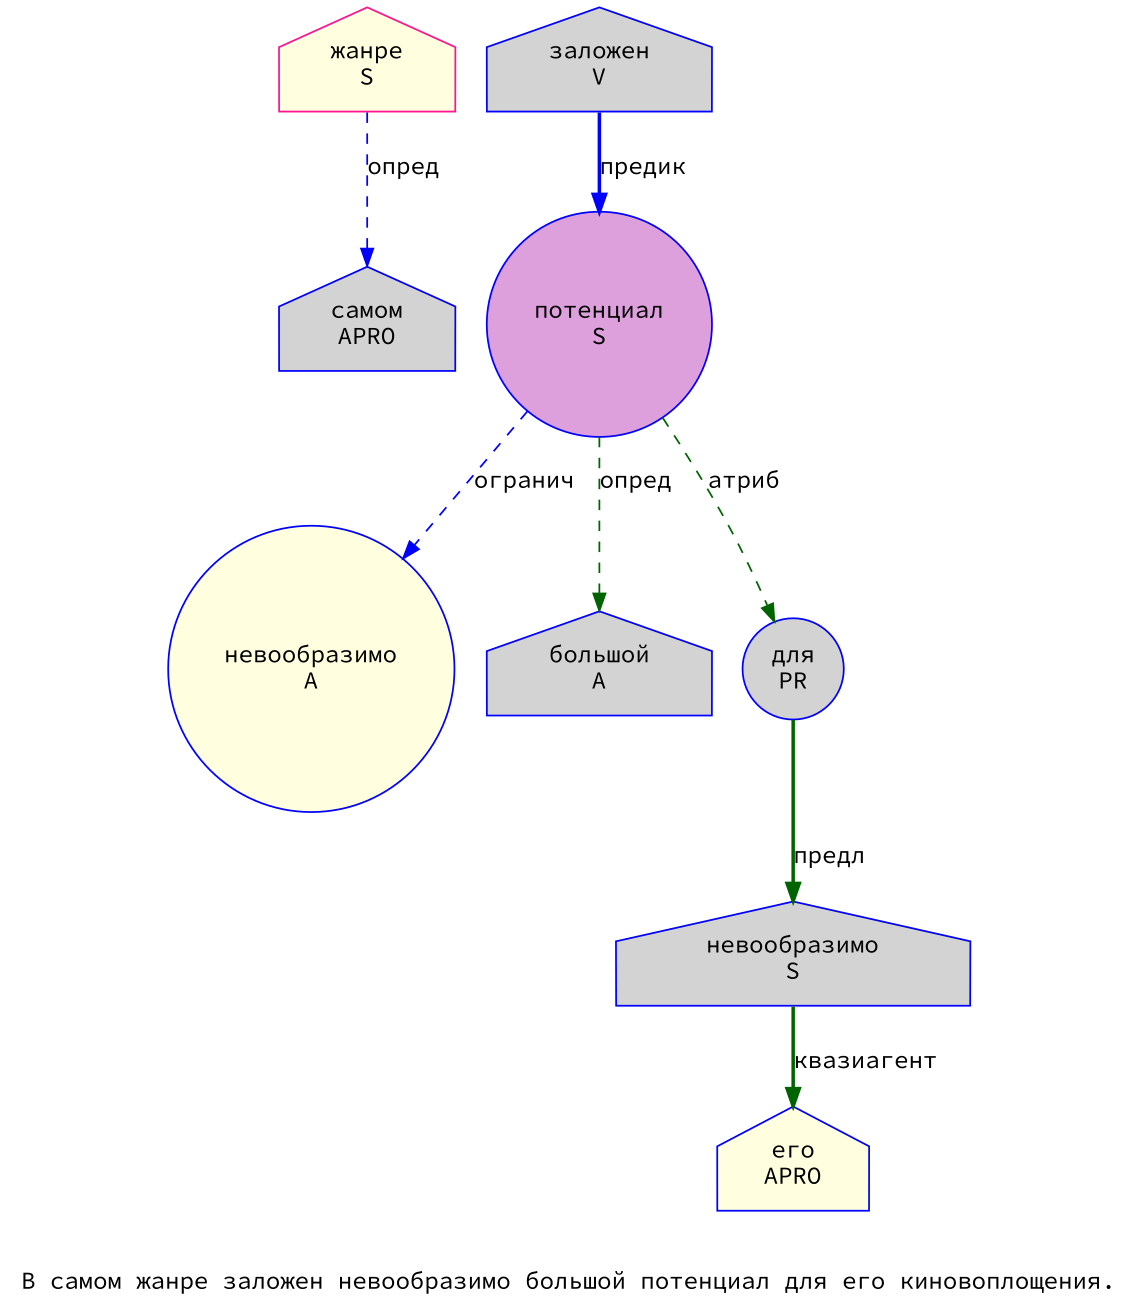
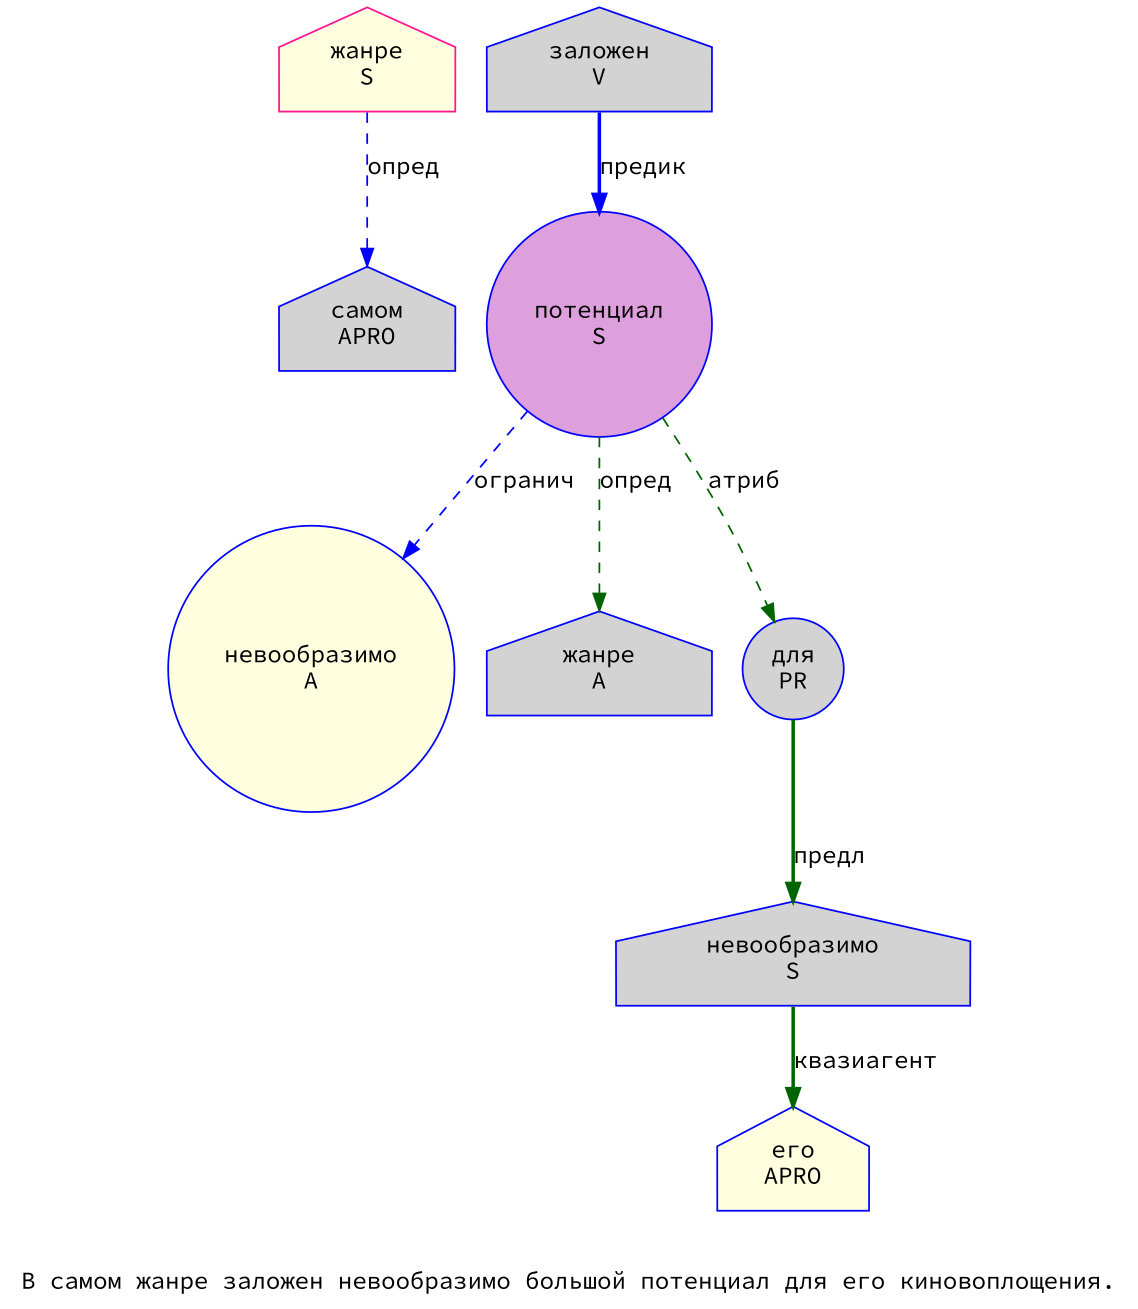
node "большой A": label "большой A" -> "жанре A"
